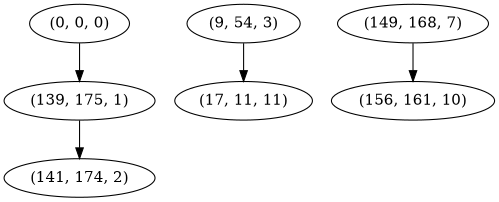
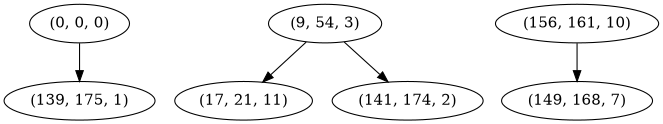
edge "(149, 168, 7)" -> "(156, 161, 10)": reversed
node "(17, 11, 11)": label "(17, 11, 11)" -> "(17, 21, 11)"
edge "(139, 175, 1)" -> "(141, 174, 2)": now "(9, 54, 3)" -> "(141, 174, 2)"
